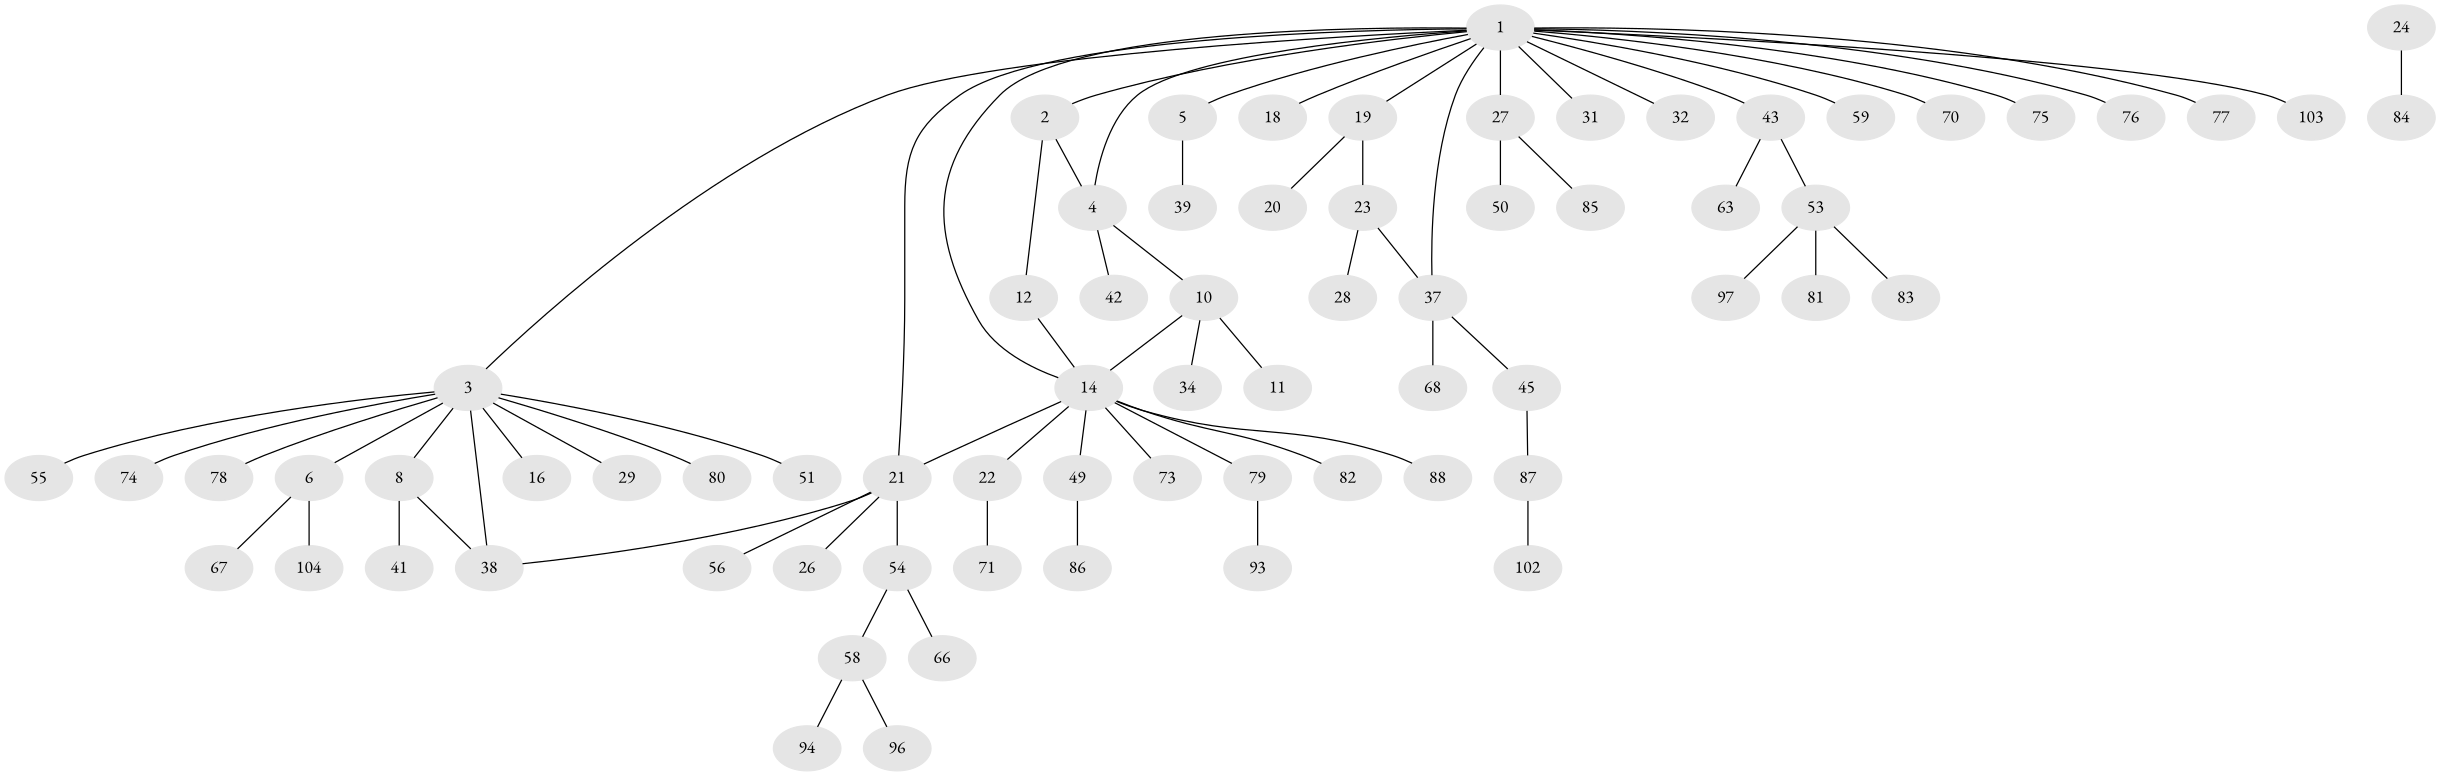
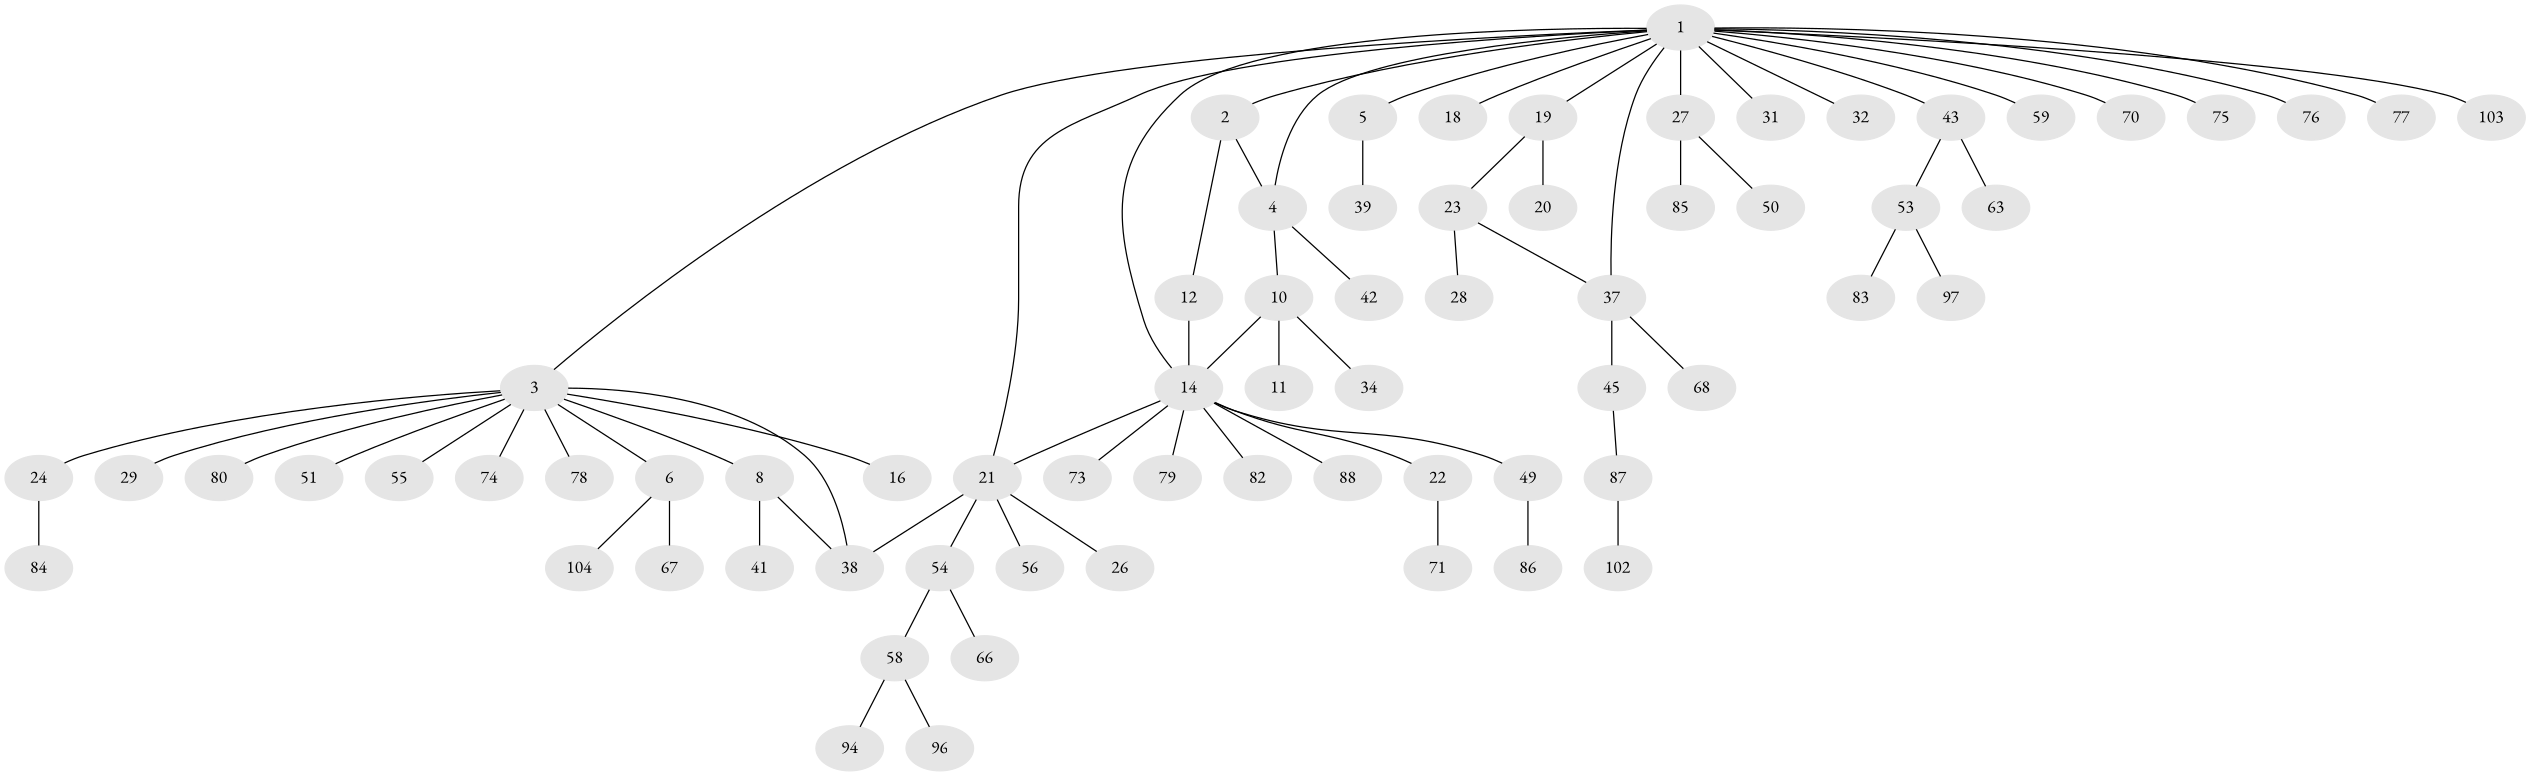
node "81": removed
edge "3" -- "24": added
node "93": removed
